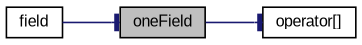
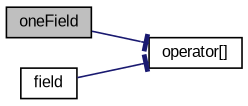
edge "field" -> "oneField": now "field" -> "operator[]"
